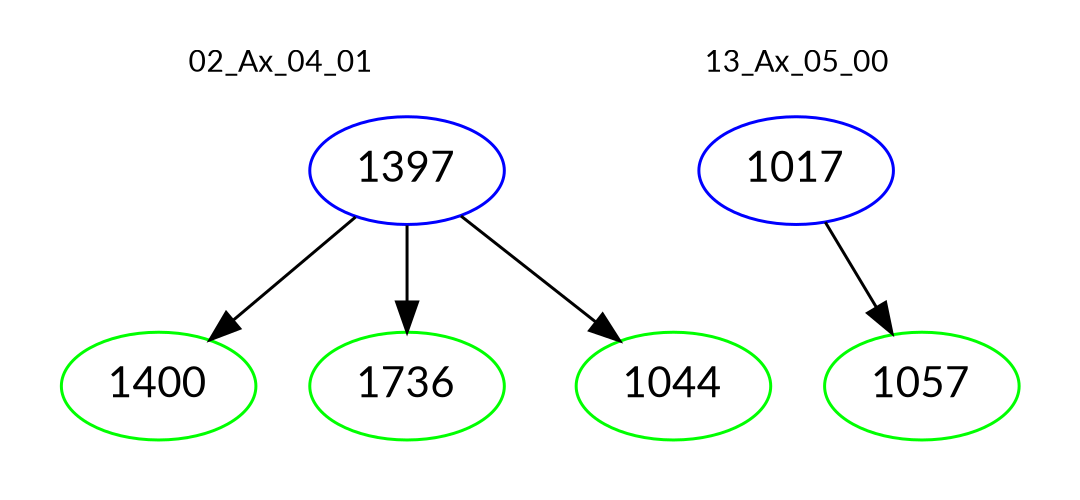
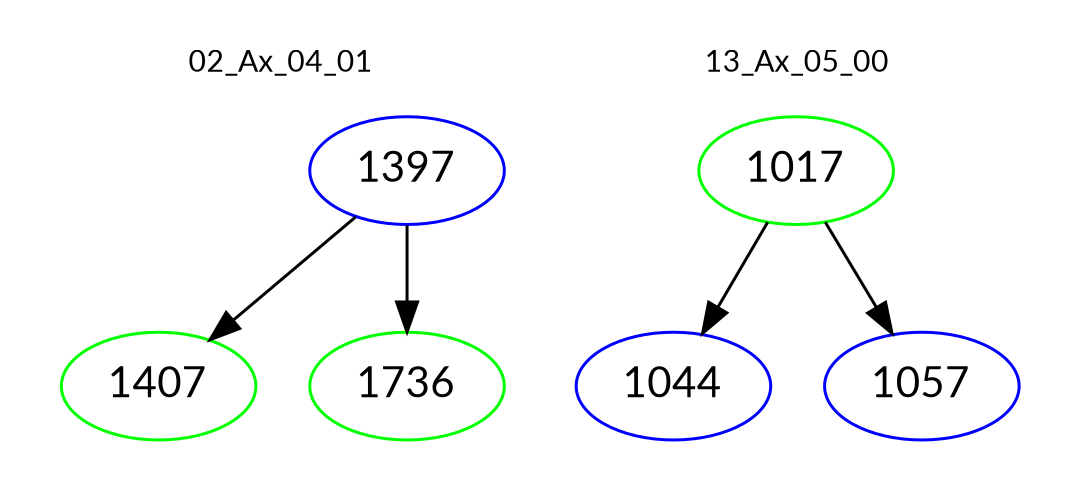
node "1017": color blue -> green
edge "1397" -> "1044": now "1017" -> "1044"
node "1400": label "1400" -> "1407"
node "1044": color green -> blue
node "1057": color green -> blue
